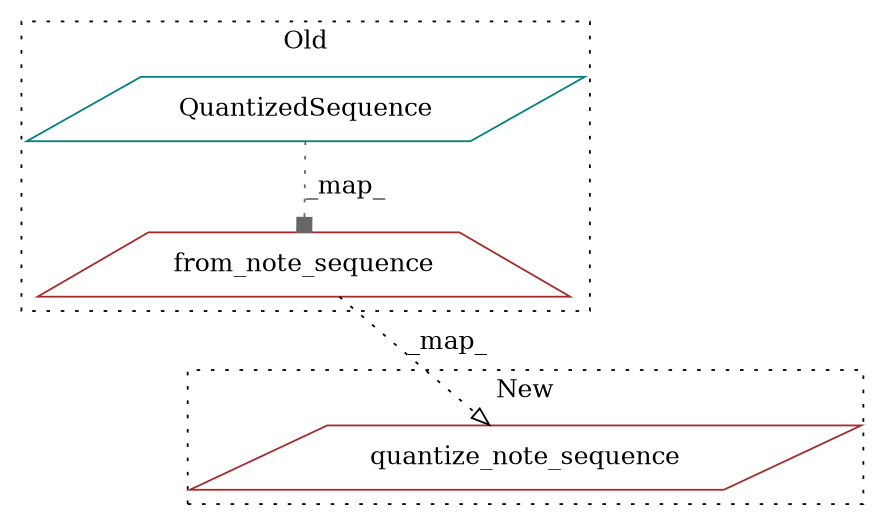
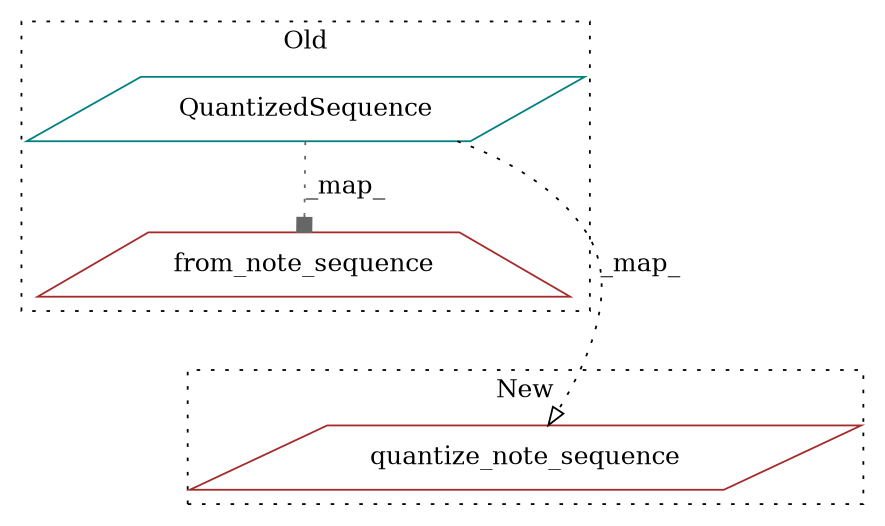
edge "from_note_sequence" -> "quantize_note_sequence": now "QuantizedSequence" -> "quantize_note_sequence"
